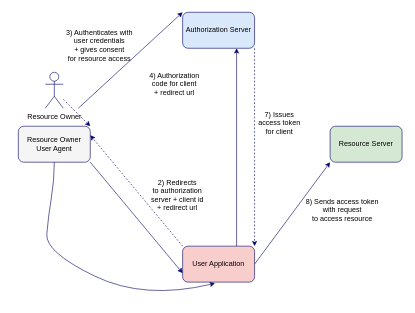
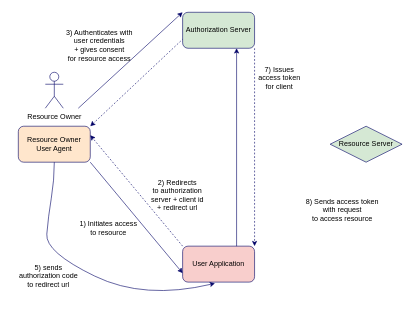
node "Authorization Server": fillcolor #dae8fc -> #d5e8d4
node "4) Authorization code for client + redirect url": removed
edge "Resource Owner" -> "Resource Owner User Agent": now "Authorization Server" -> "Resource Owner User Agent"
node "7) Issues access token for client": moved (279, 123) -> (279, 78)
node "Resource Owner User Agent": fillcolor #f5f5f5 -> #ffe6cc
node "Resource Server": shape rounded rectangle -> diamond
edge "User Application" -> "Resource Server": removed
node "1) Initiates access to resource": added
node "5) sends authorization code to redirect url": added
